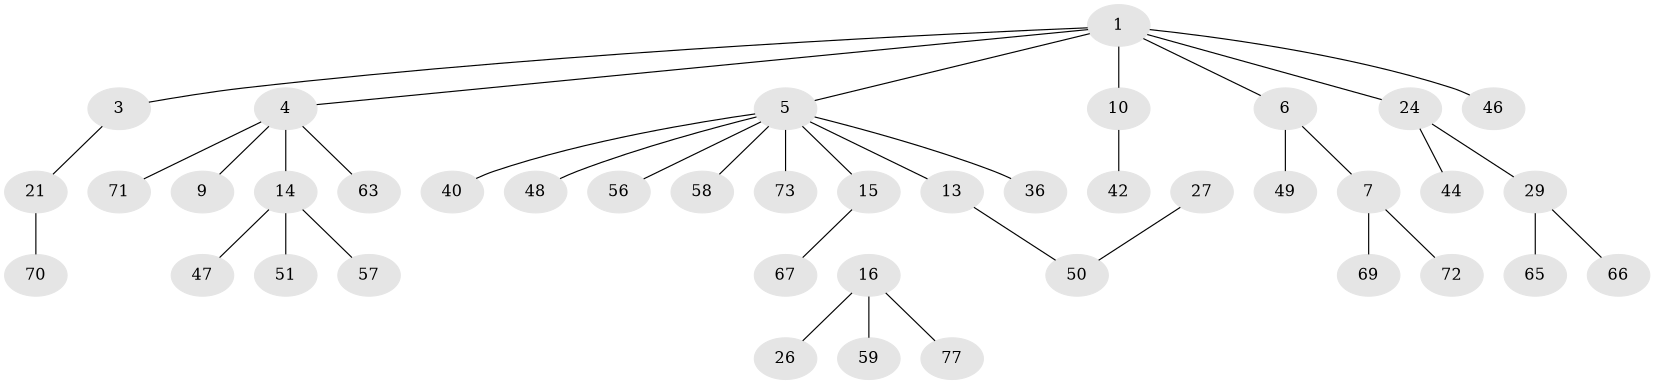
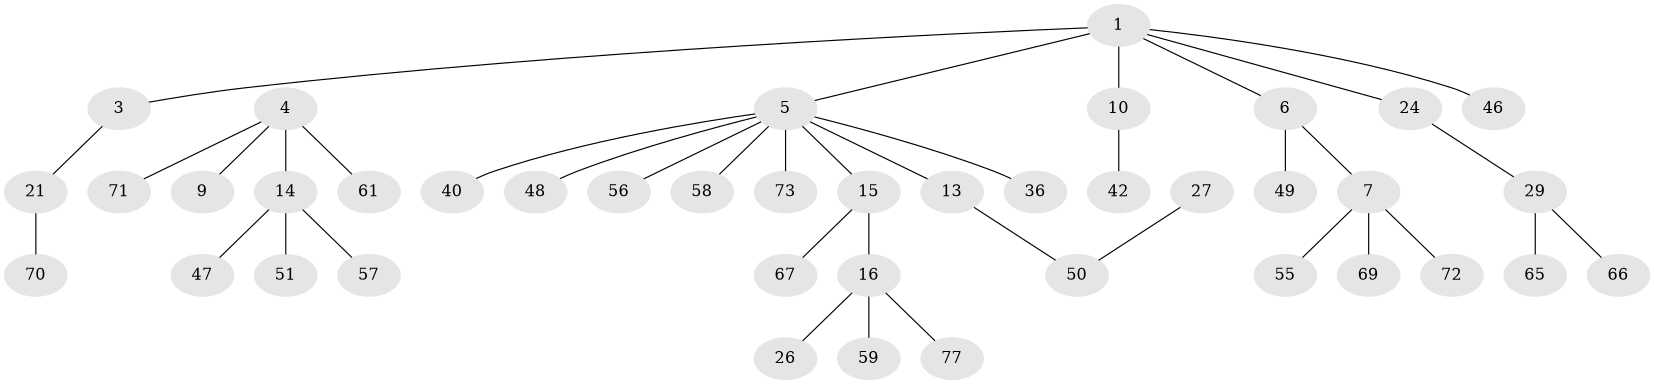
edge "1" -- "4": removed
node "63": label "63" -> "61"
node "44": removed
edge "15" -- "16": added
node "55": added
